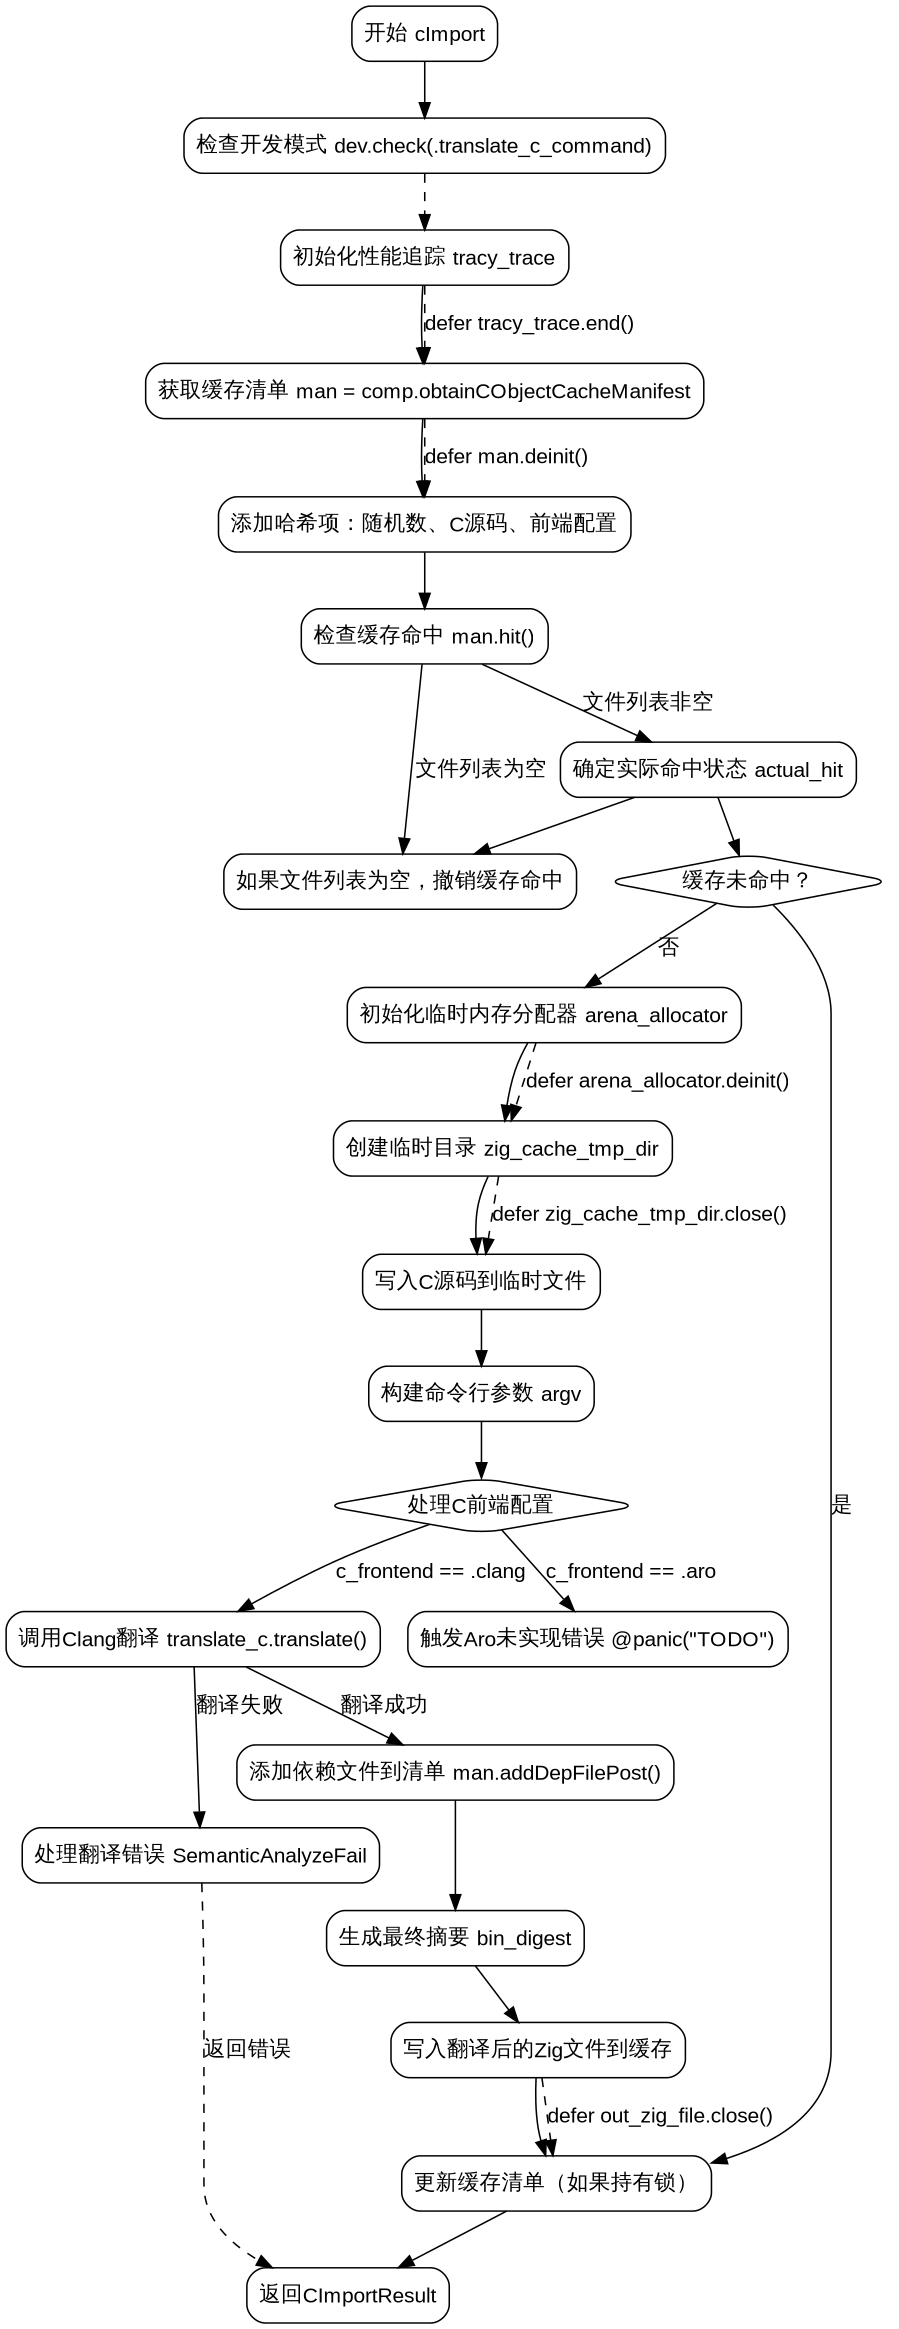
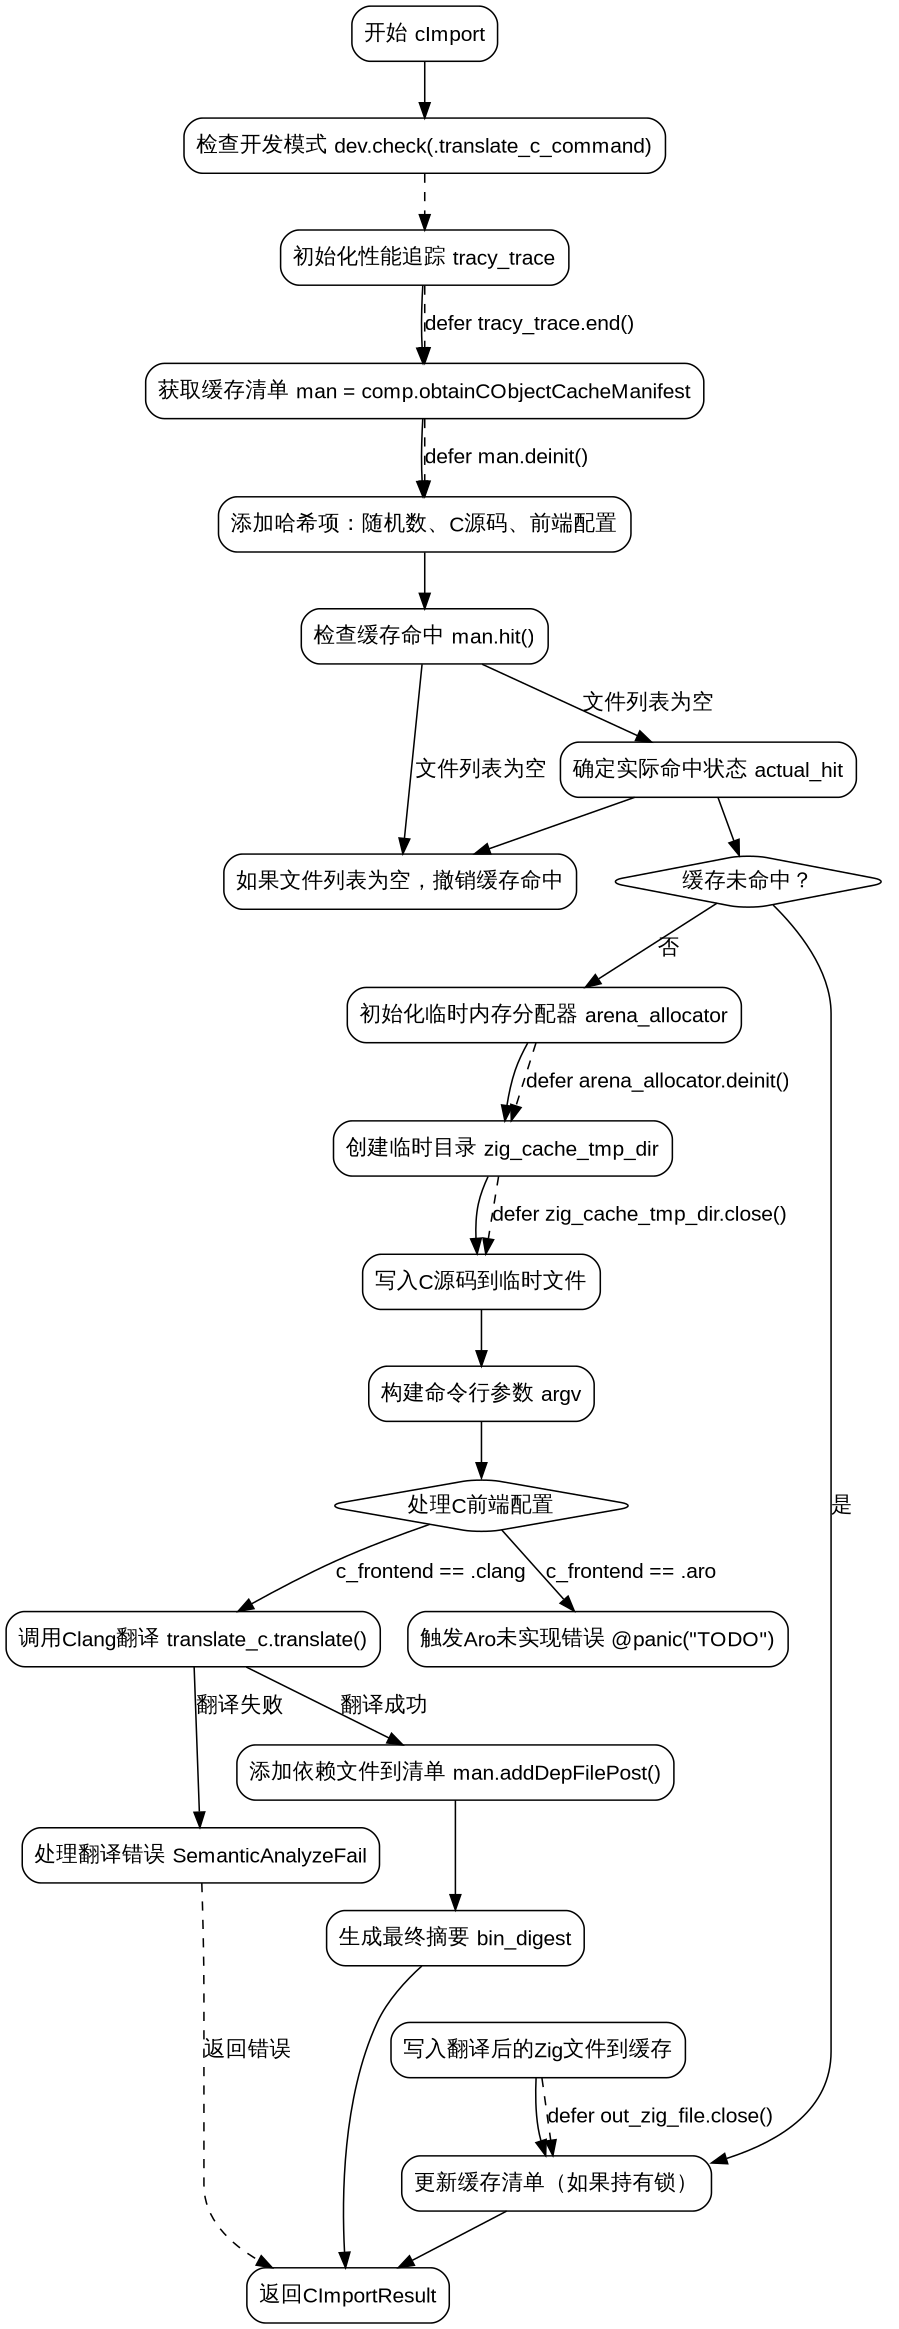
edge "检查缓存命中 man.hit()" -> "确定实际命中状态 actual_hit": label "文件列表非空" -> "文件列表为空"
edge "生成最终摘要 bin_digest" -> "写入翻译后的Zig文件到缓存": now "生成最终摘要 bin_digest" -> "返回CImportResult"
